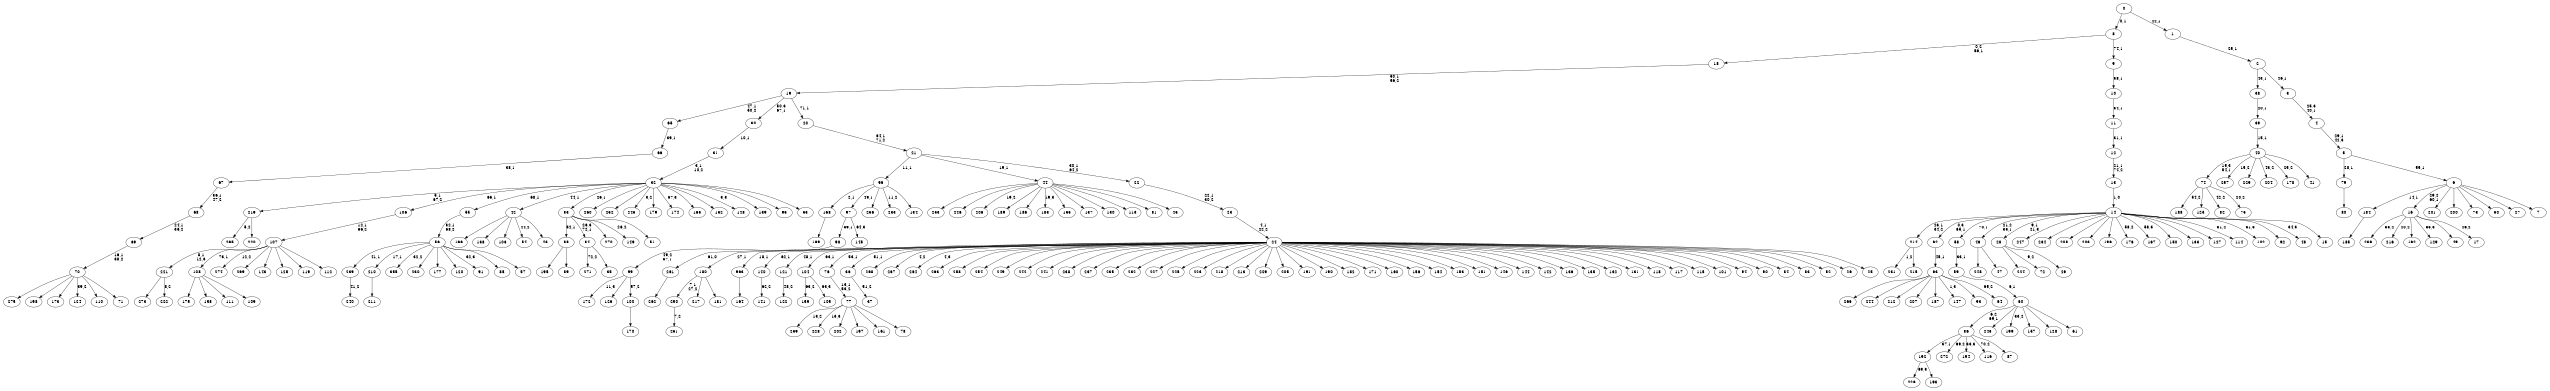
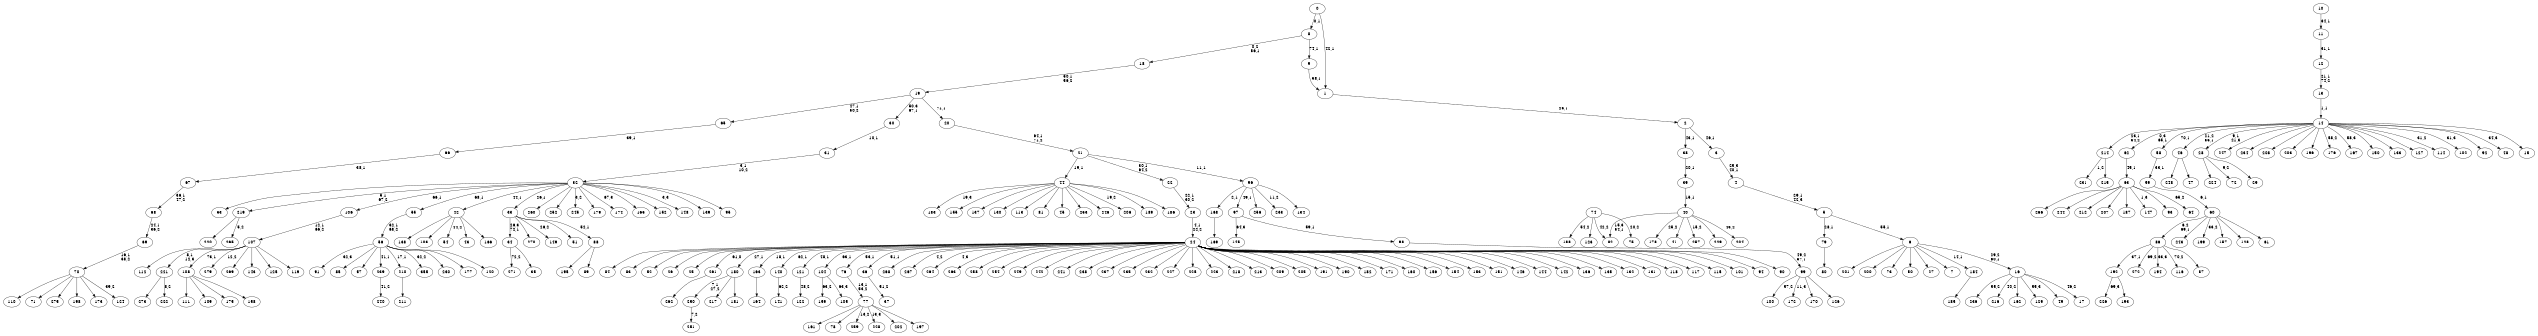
edge "9" -> "10": now "9" -> "1"
edge "40" -> "74": now "40" -> "82"
edge "13" -> "14": label "1,0" -> "1,1"
node "274": label "274" -> "279"
node "963": label "963" -> "163"
edge "100" -> "170": now "99" -> "170"
